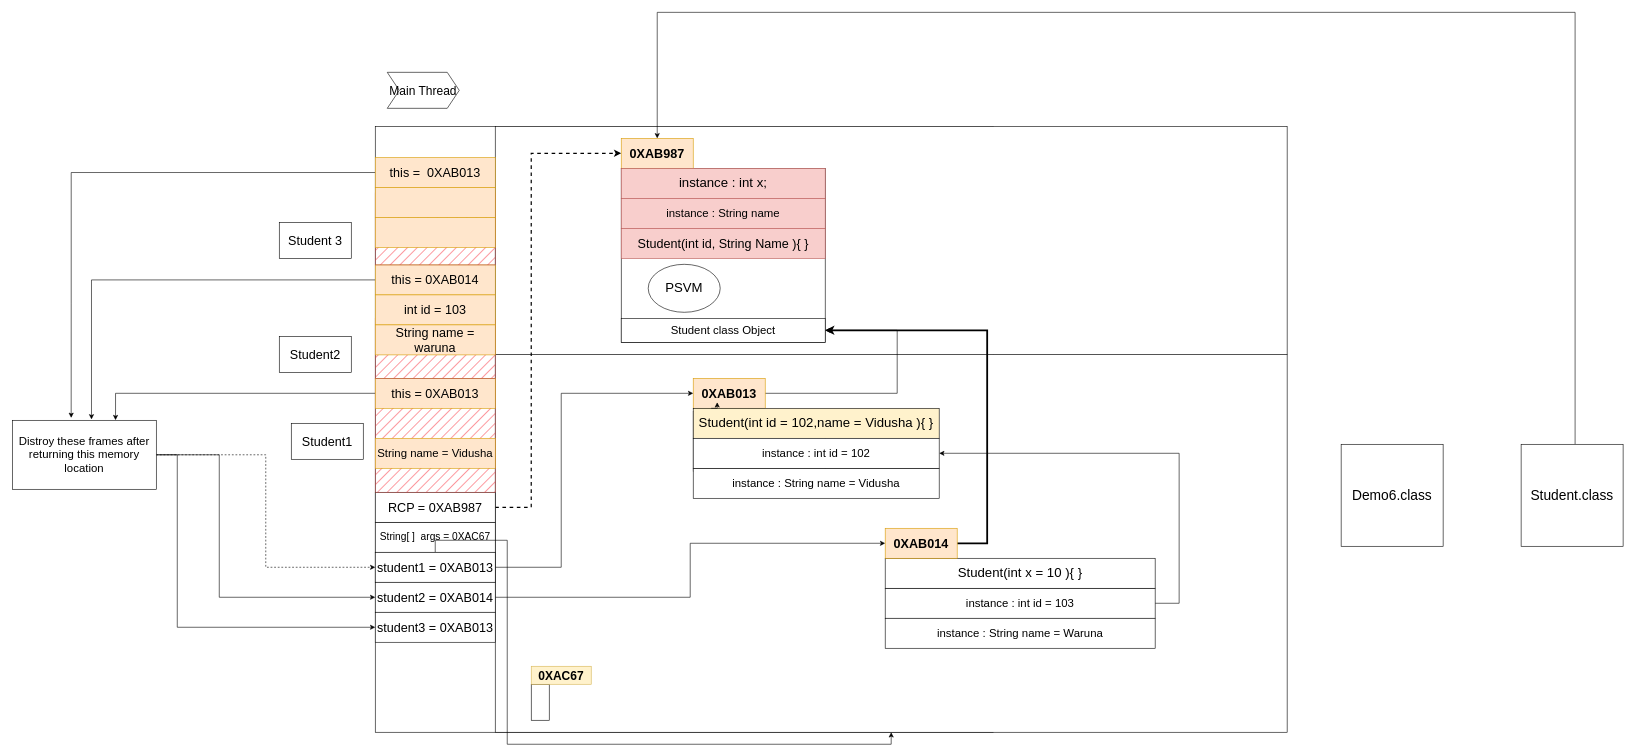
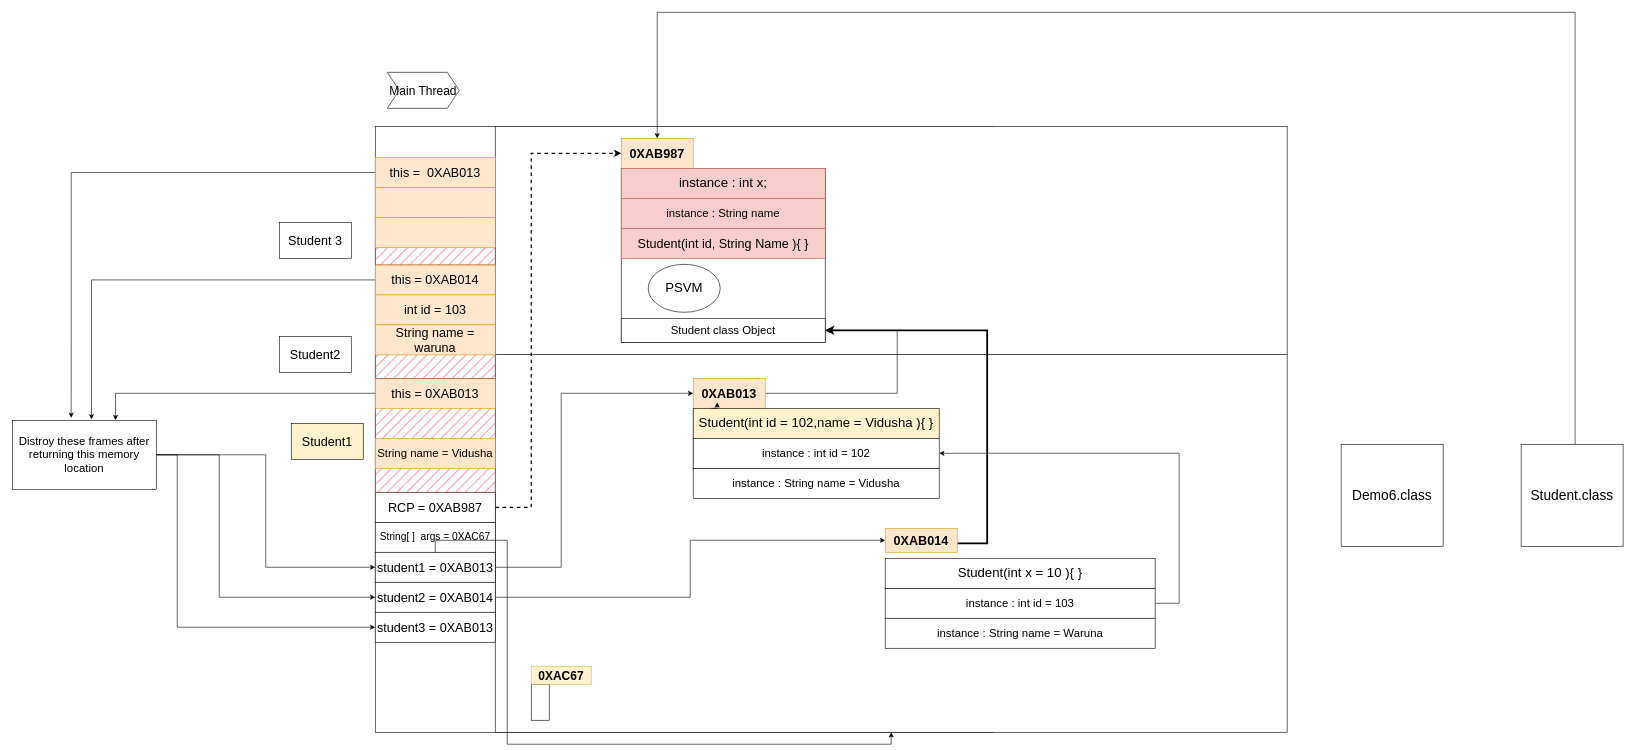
node "Student1": fillcolor #ffffff -> #fff2cc
edge "Distroy these frames after returning this memory location" -> "student1 = 0XAB013": style dashed -> solid
node "0XAB014": size 72x30 -> 72x24
